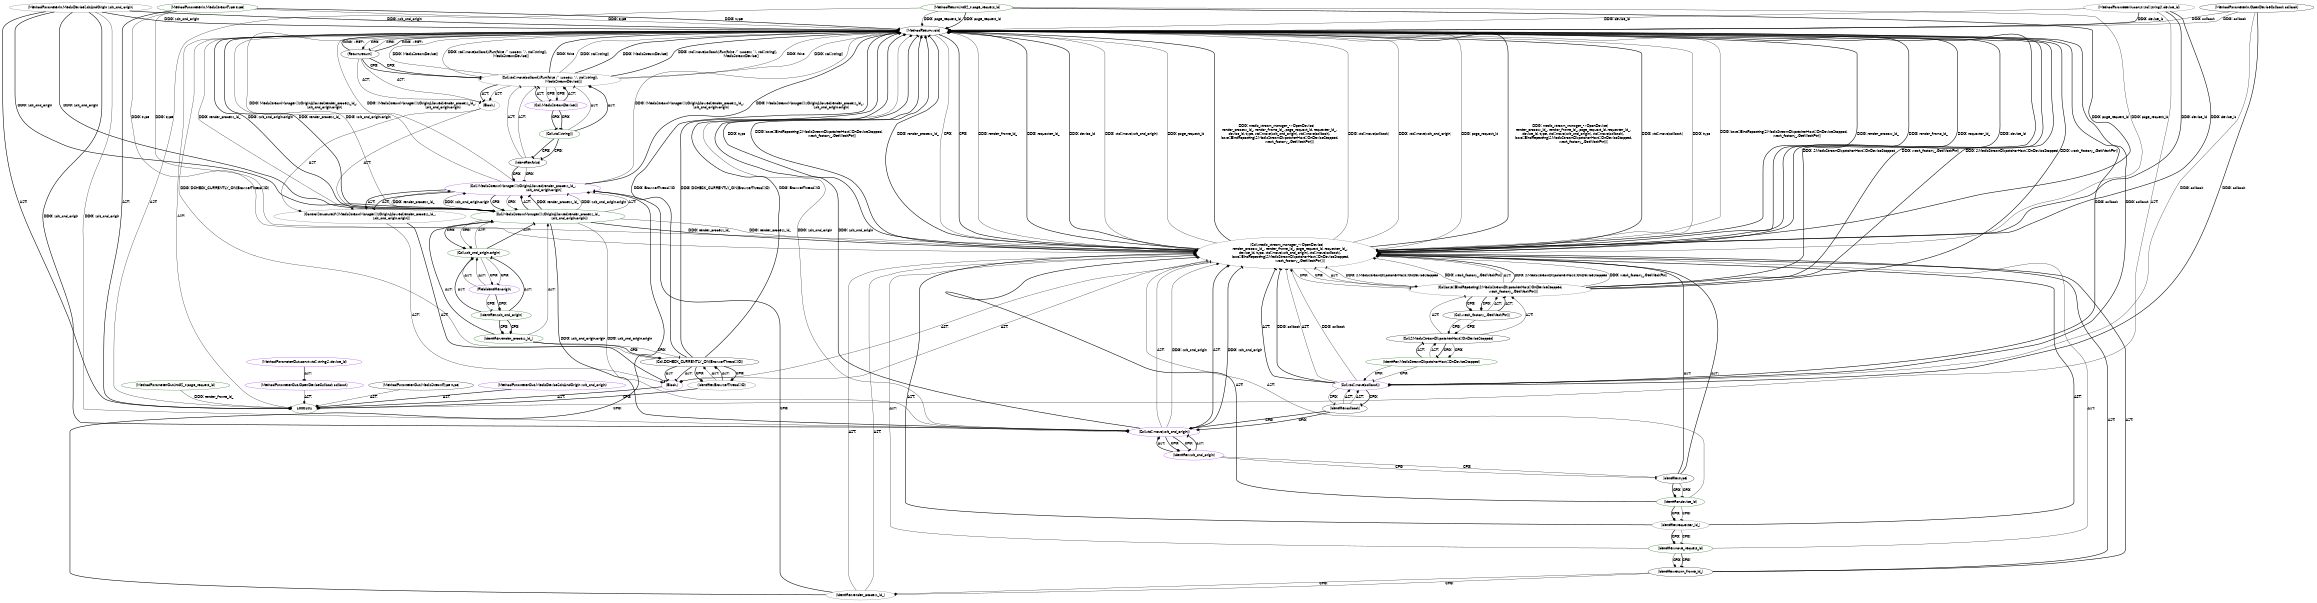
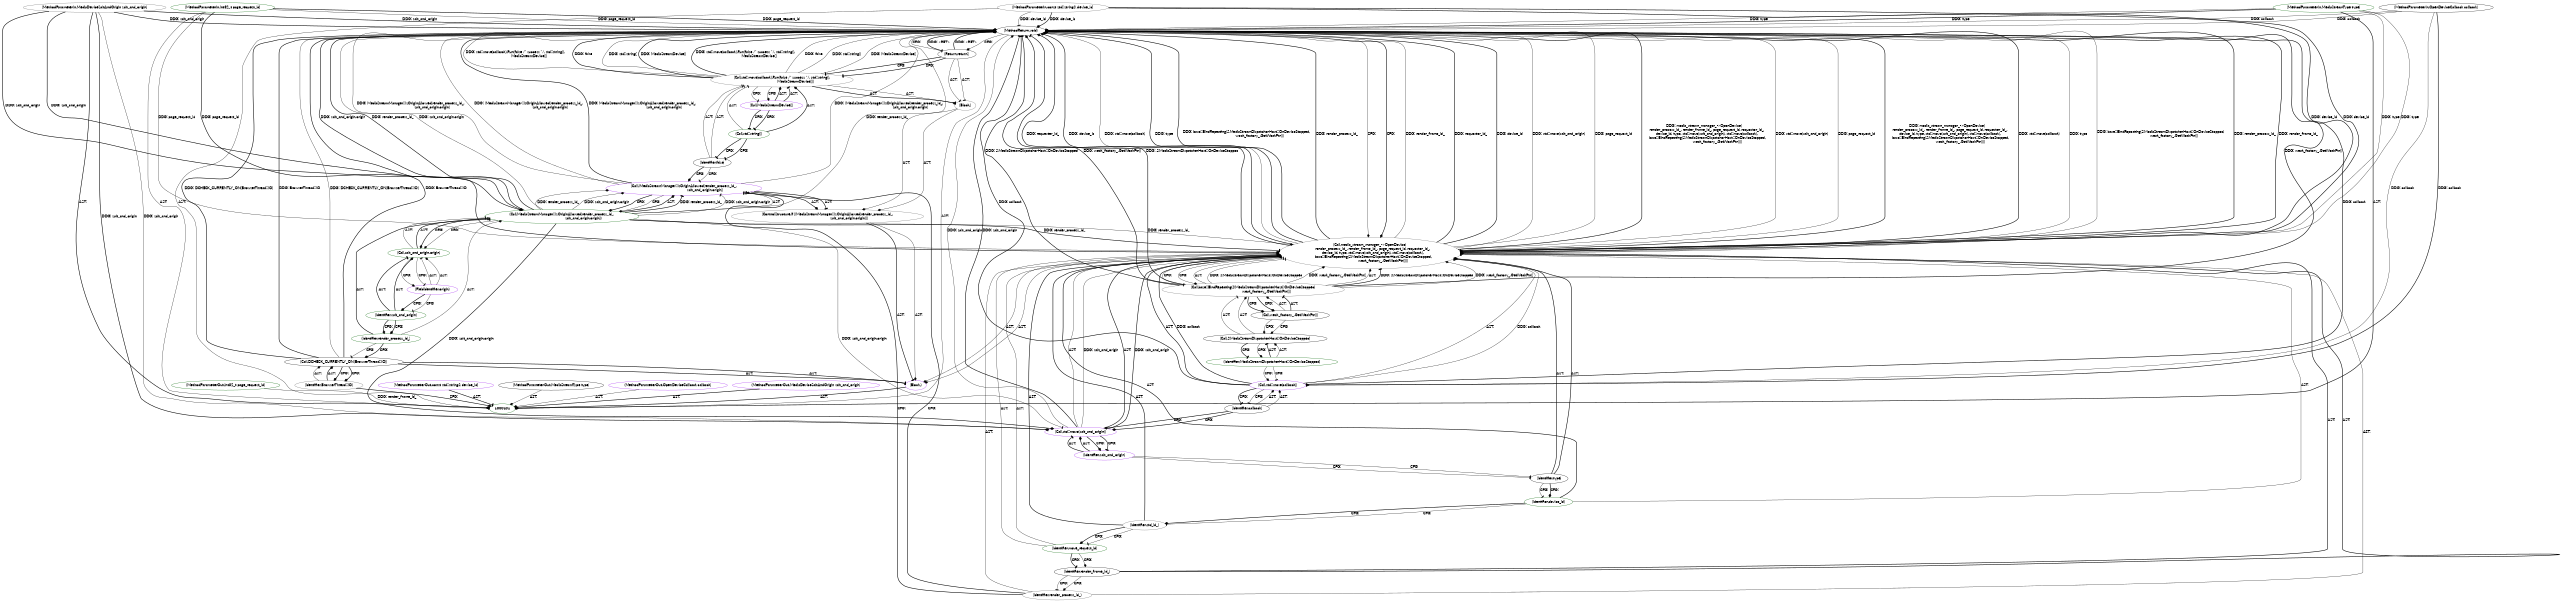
node "(MethodReturn,int32_t page_request_id)": label "(MethodReturn,int32_t page_request_id)" -> "(MethodParameterIn,int32_t page_request_id)"
edge "(MethodParameterOut,const std::string& device_id)" -> "(MethodParameterOut,OpenDeviceCallback callback)": now "(MethodParameterOut,const std::string& device_id)" -> "1000101"
node "(Identifier,requester_id_)": label "(Identifier,requester_id_)" -> "(Identifier,std_id_)"
node "(Identifier,return_frame_id_)": label "(Identifier,return_frame_id_)" -> "(Identifier,render_frame_id_)"
